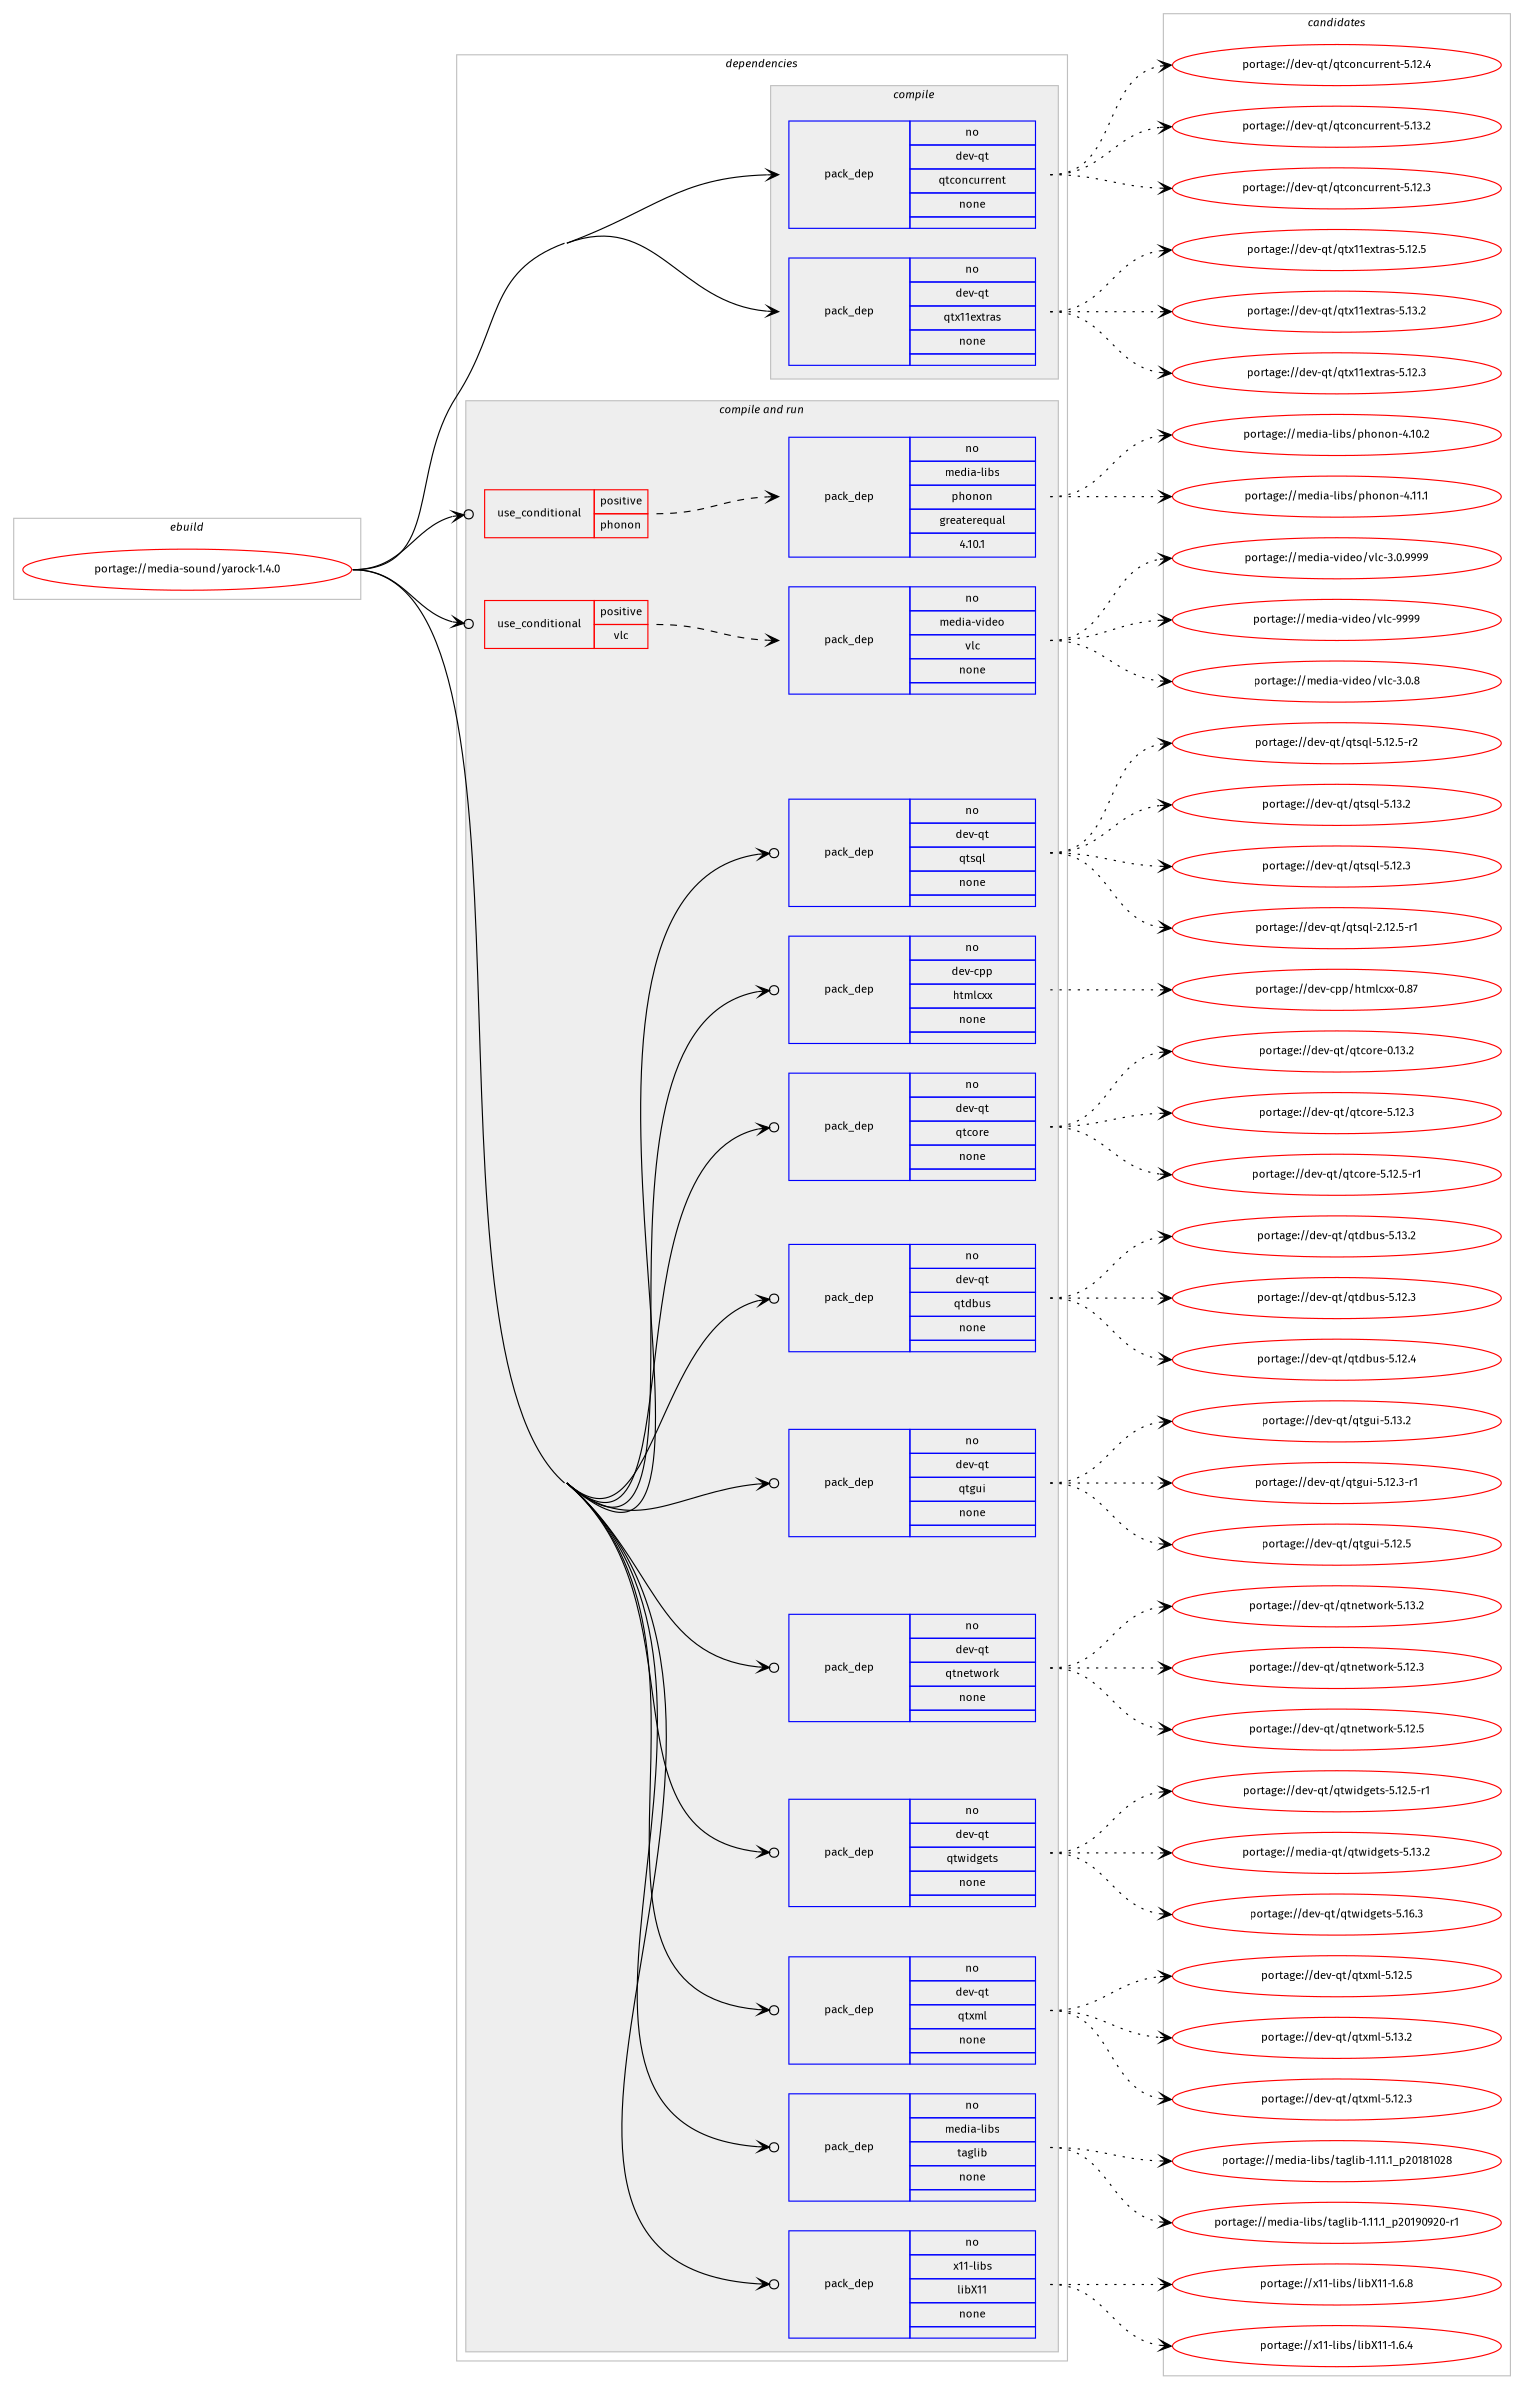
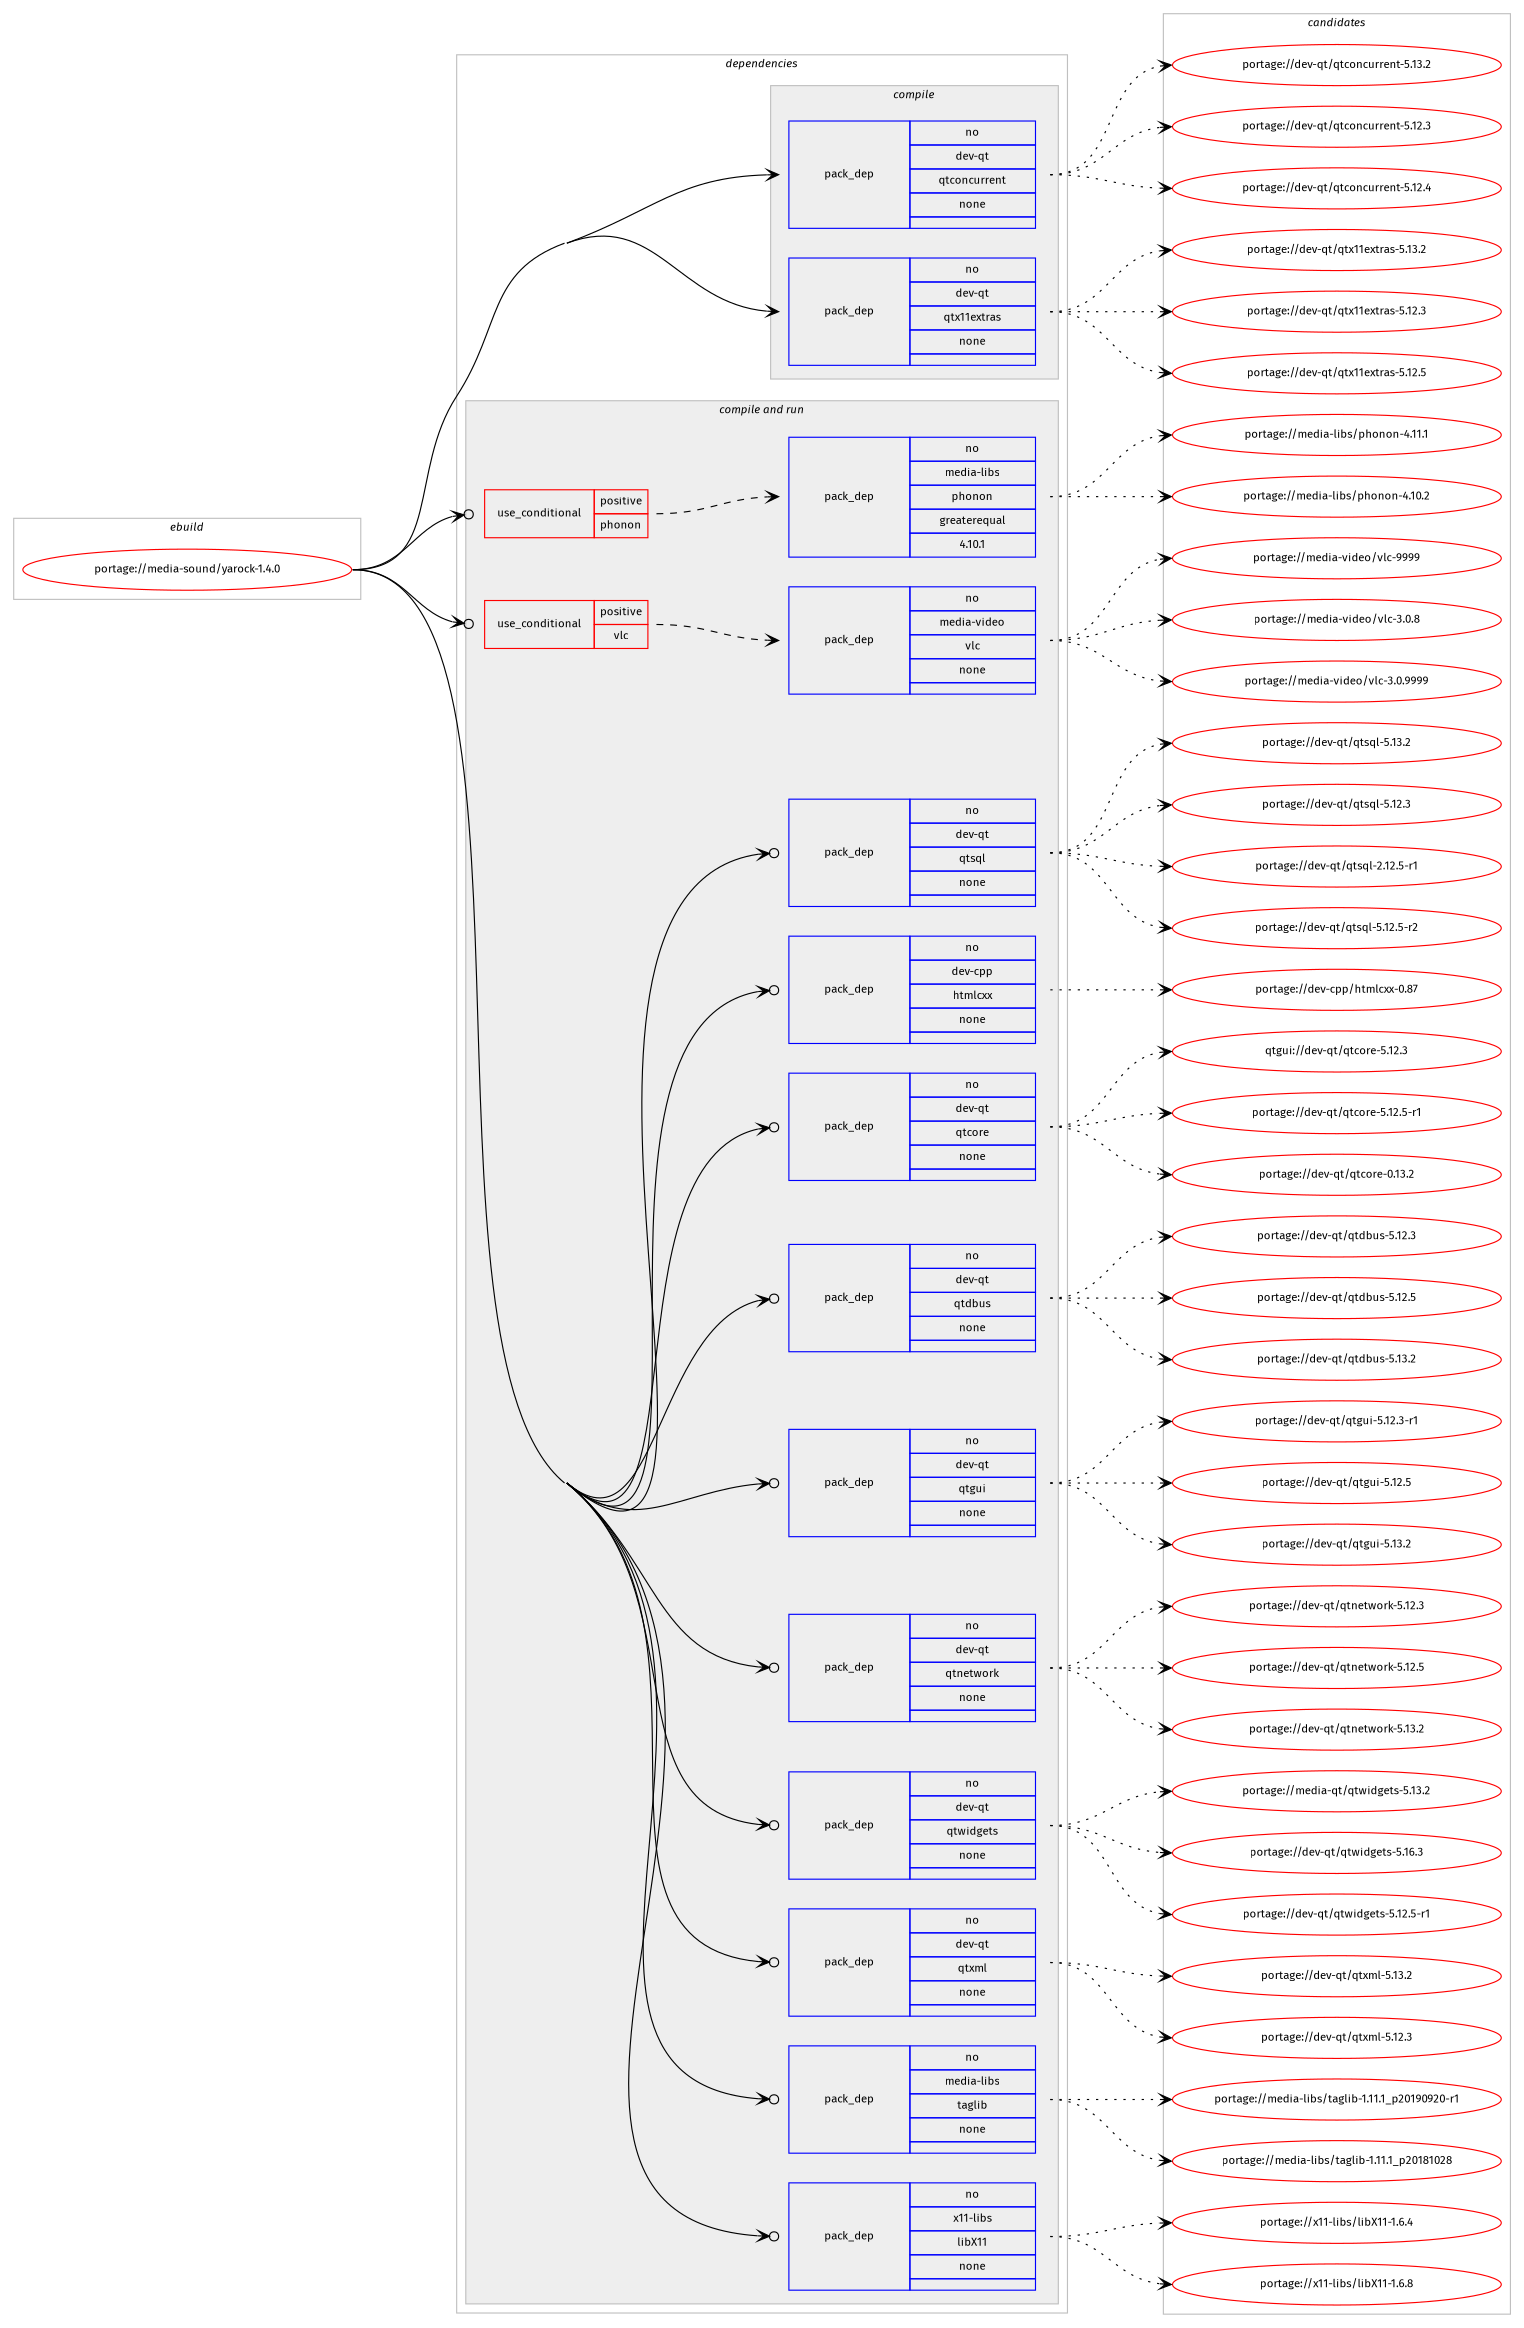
node "portage://dev-qt/qtcore-5.12.3": label "portage://dev-qt/qtcore-5.12.3" -> "qtgui://dev-qt/qtcore-5.12.3"
node "portage://dev-qt/qtdbus-5.12.4": label "portage://dev-qt/qtdbus-5.12.4" -> "portage://dev-qt/qtdbus-5.12.5"
node "portage://dev-qt/qtxml-5.12.5": removed
